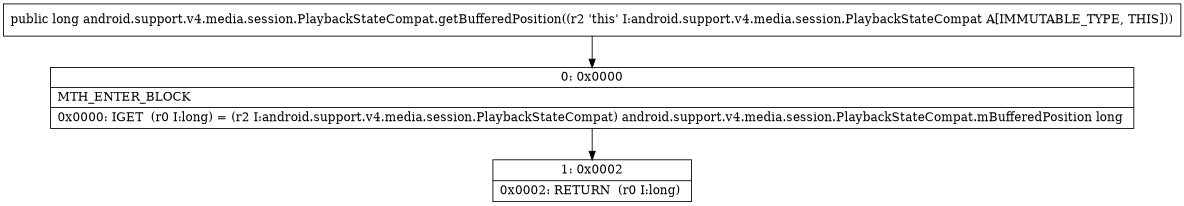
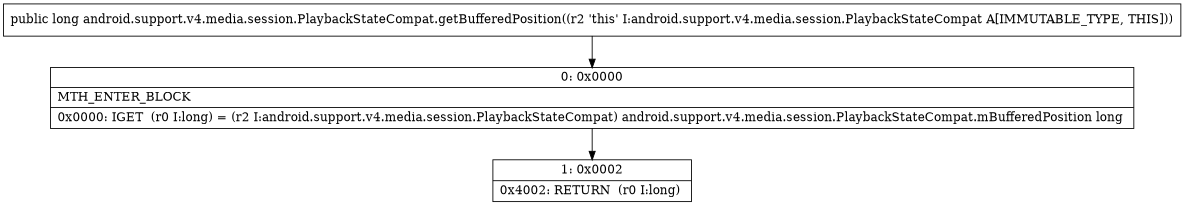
node "1: 0x0002": text "0x0002: RETURN  (r0 I:long)" -> "0x4002: RETURN  (r0 I:long)"
